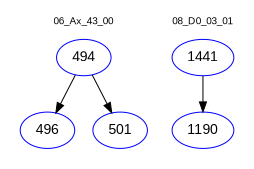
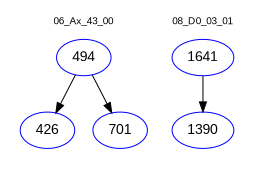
node "1441": label "1441" -> "1641"
node "496": label "496" -> "426"
node "501": label "501" -> "701"
node "1190": label "1190" -> "1390"
